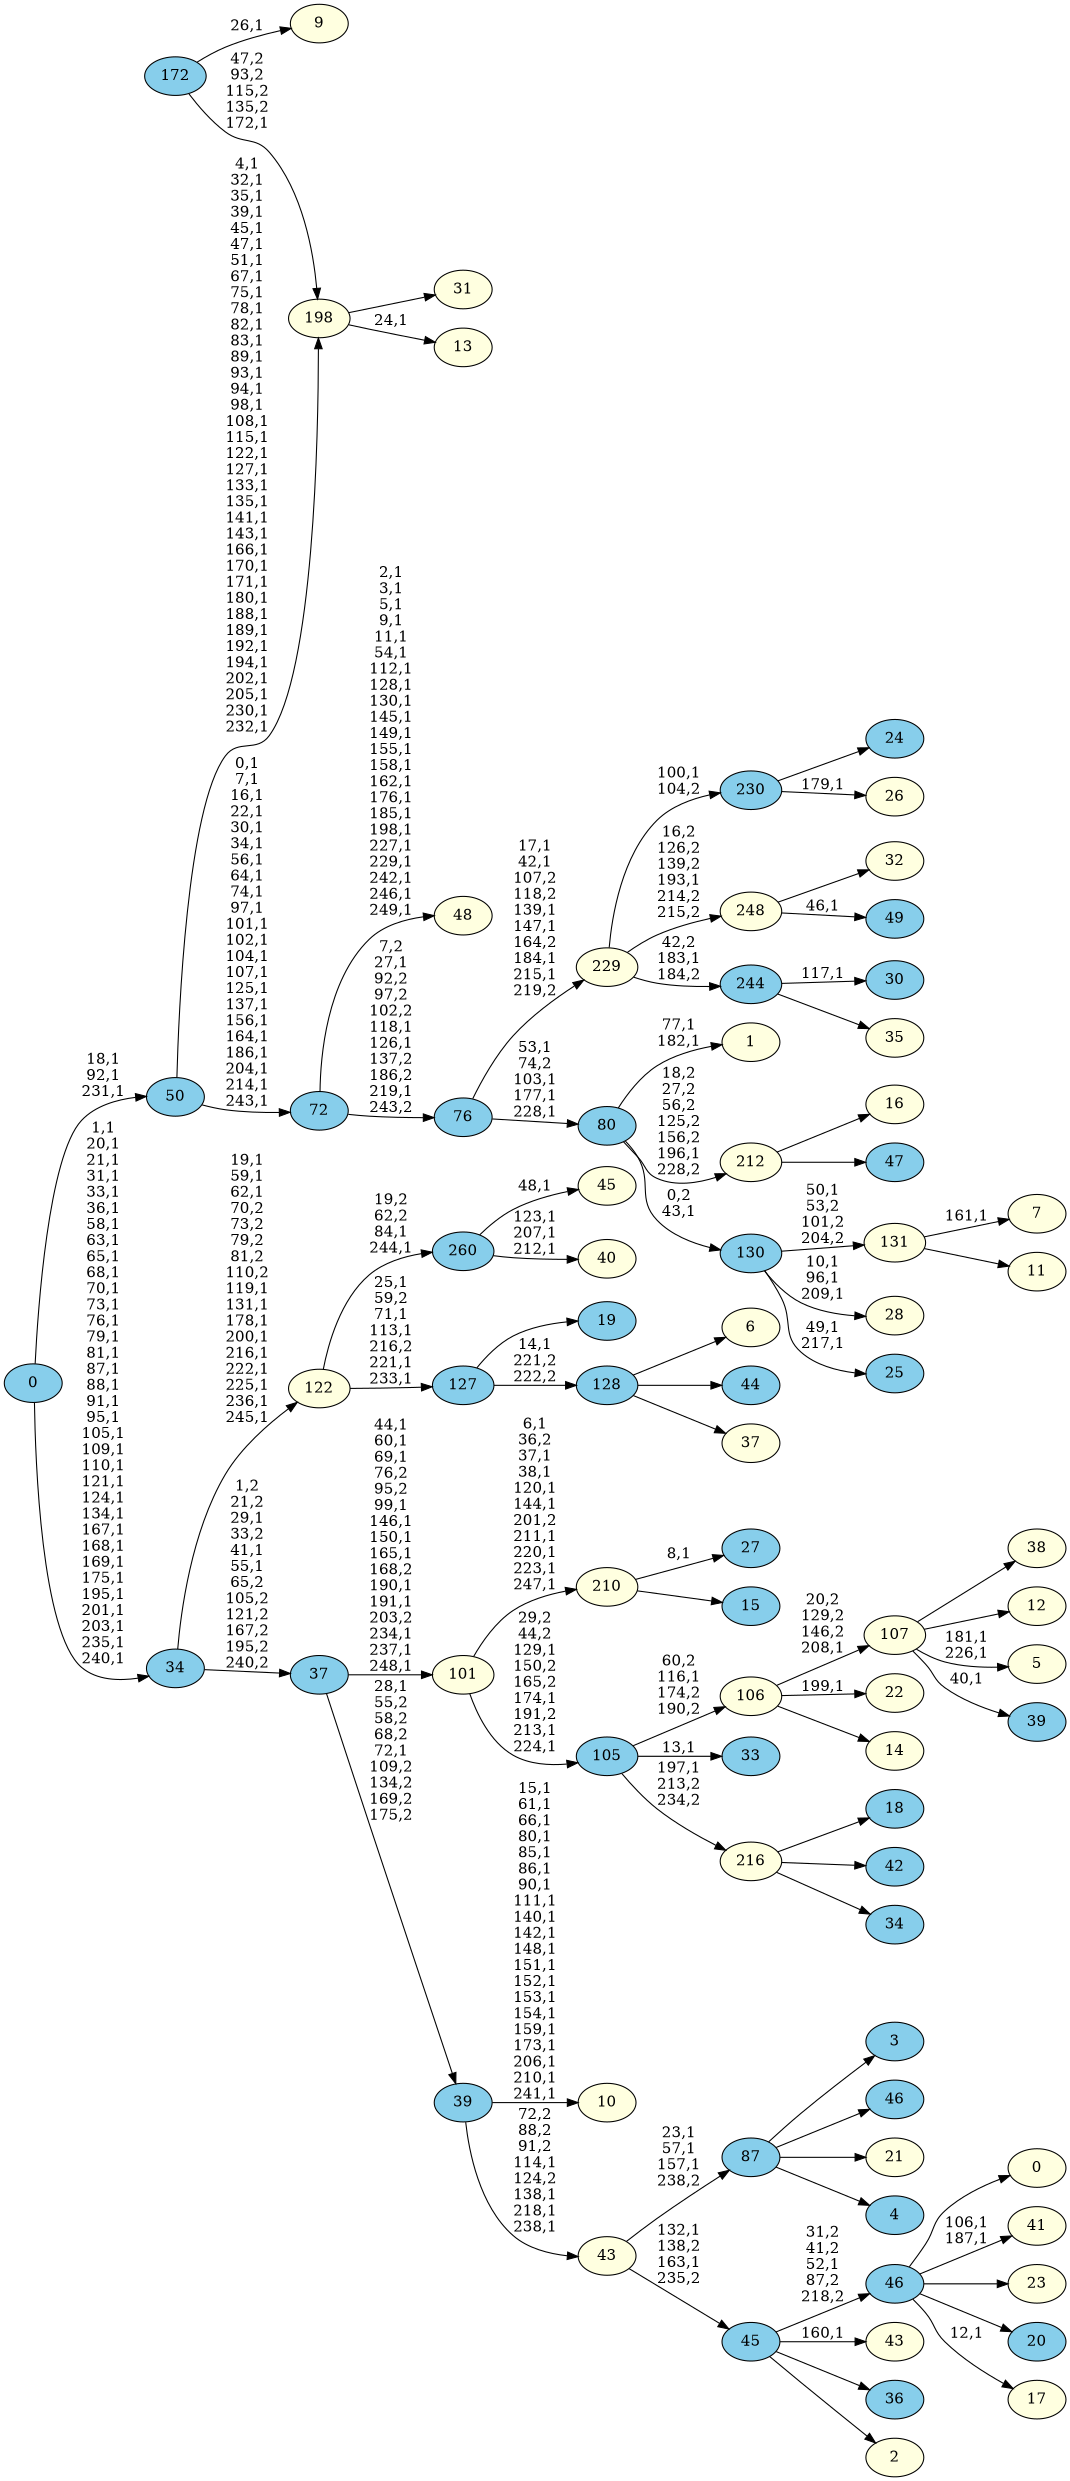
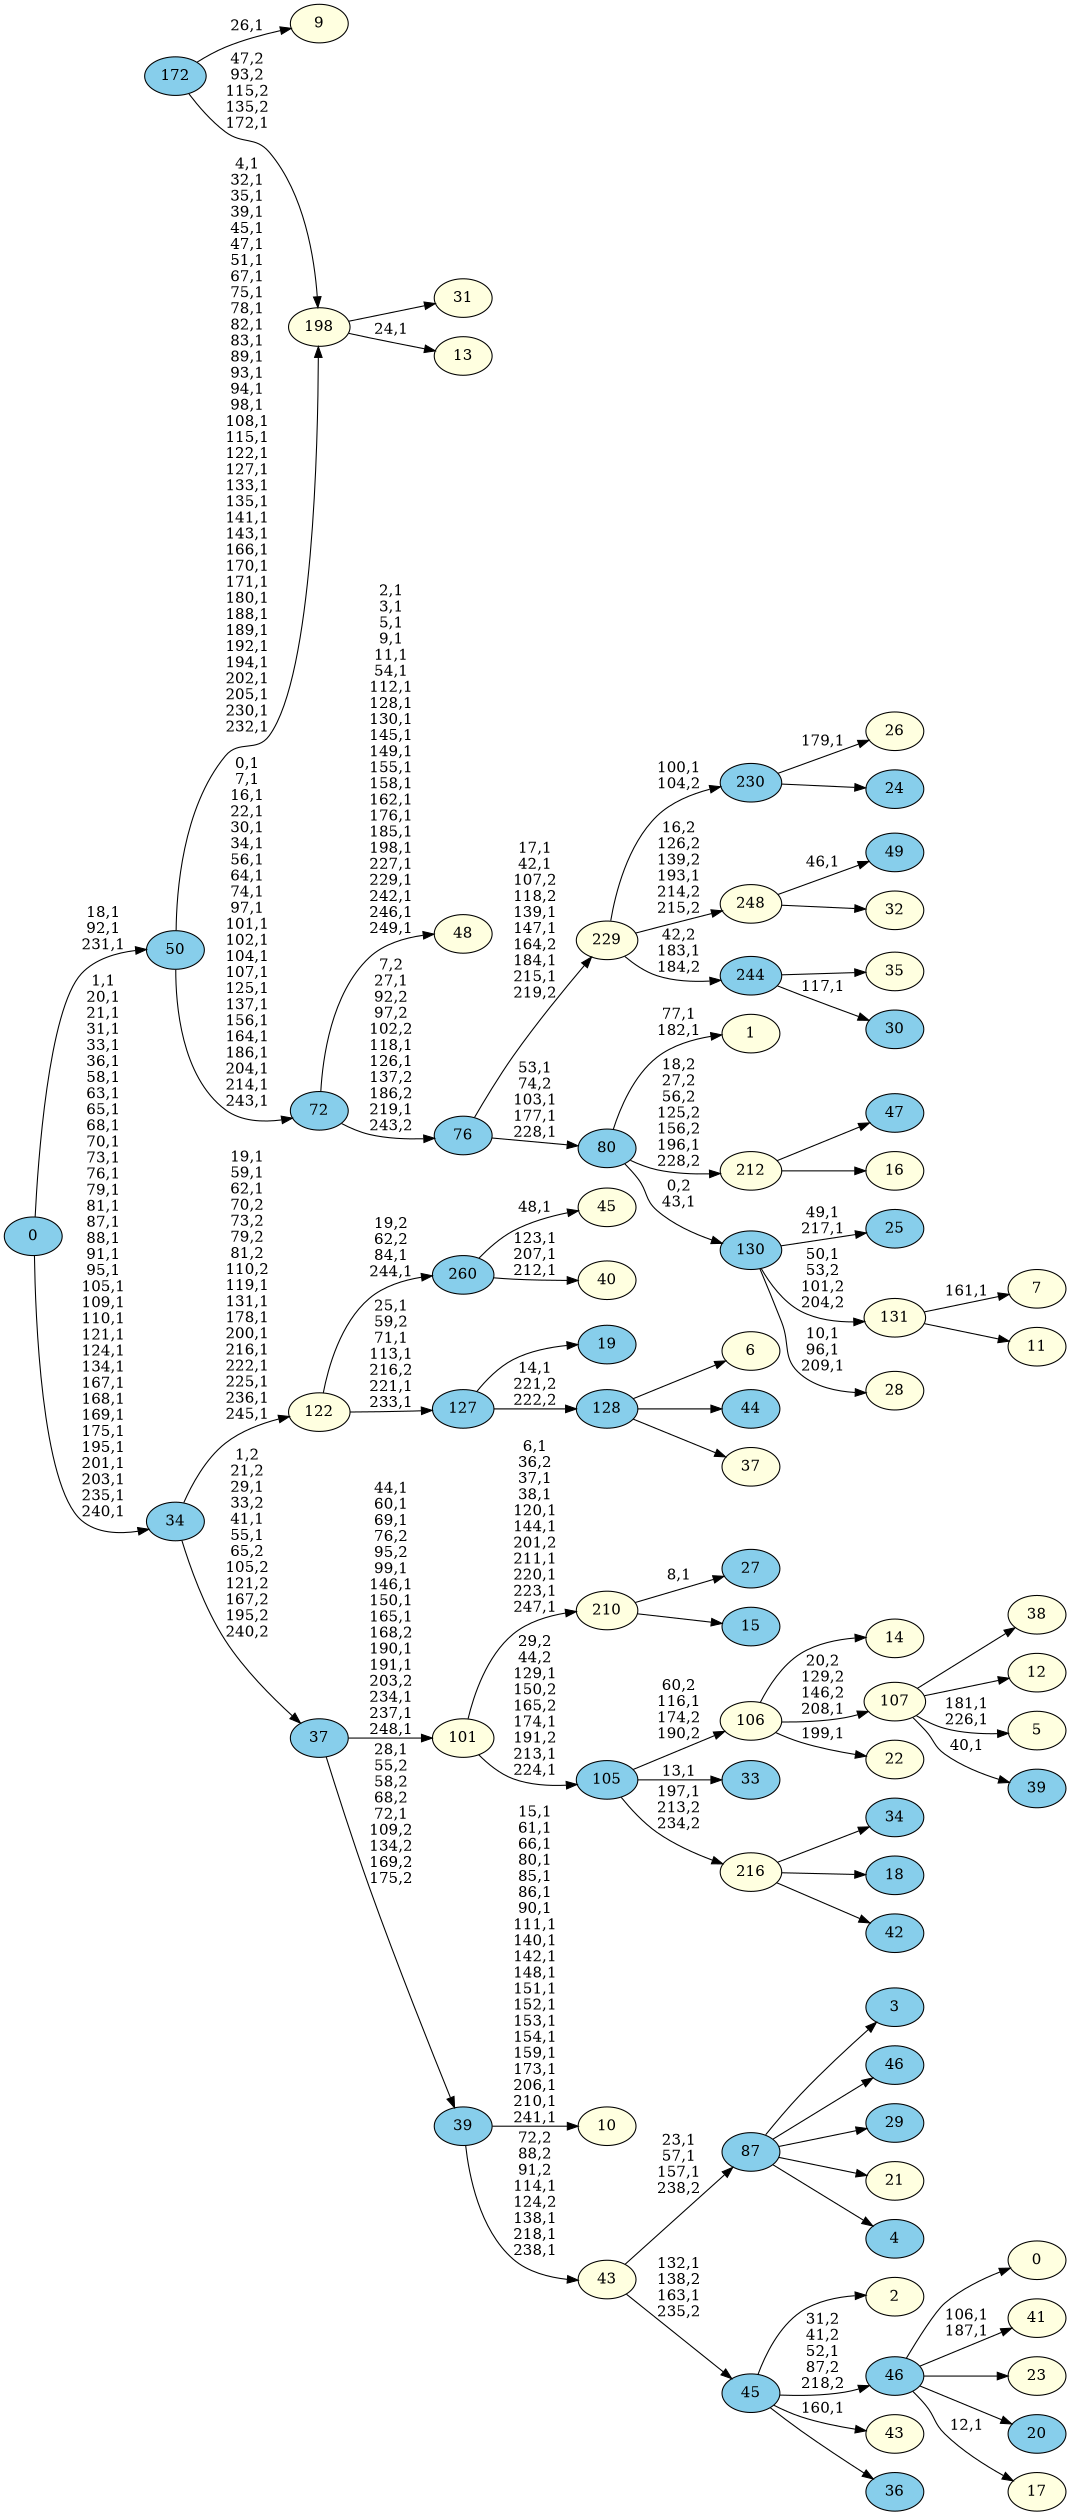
node "29": added
